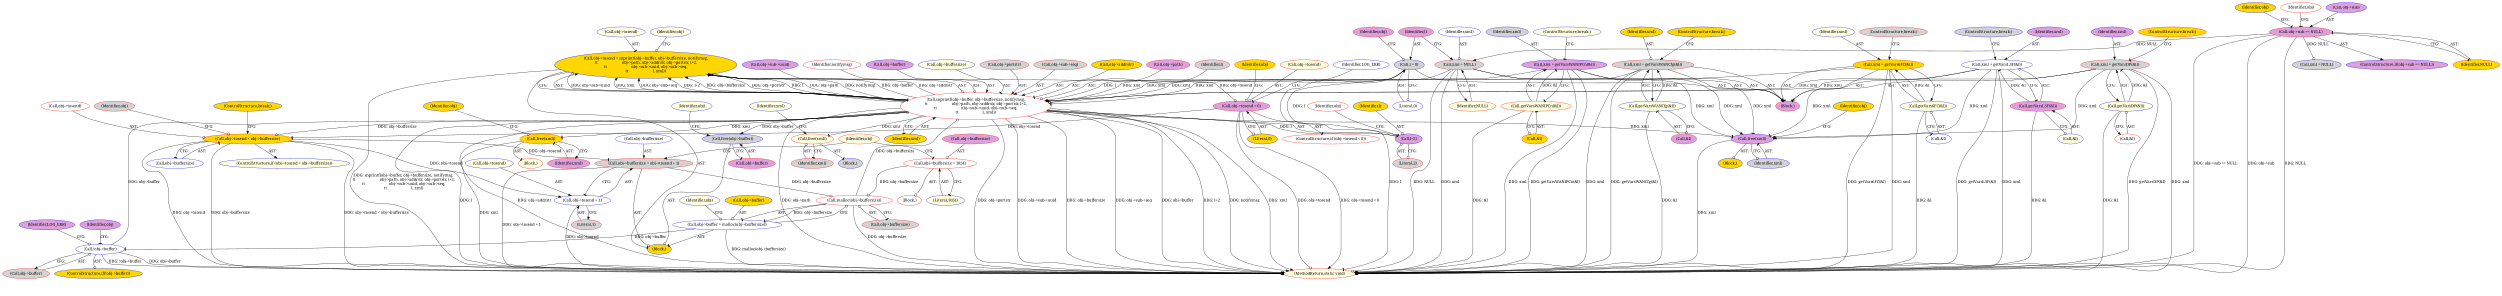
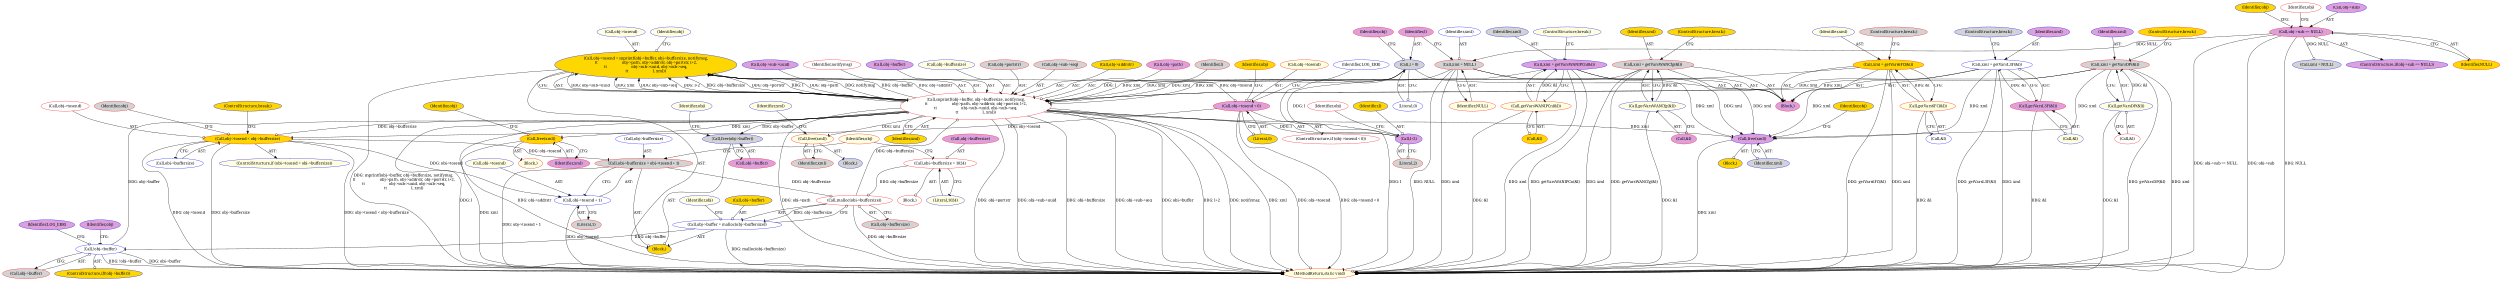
node "(Call,getVars6FC(&l))": color blue -> red
